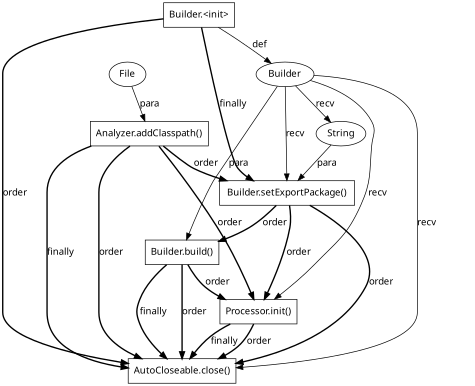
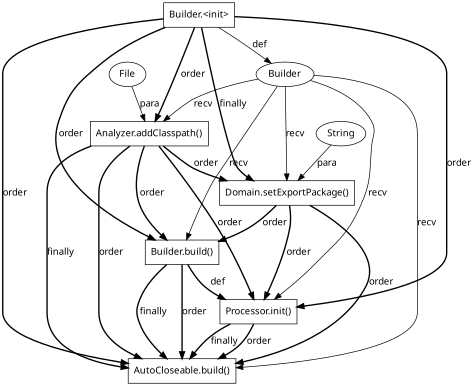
edge "Builder.<init>" -> "Analyzer.addClasspath()": added, label "order"
edge "Builder" -> "String": now "Builder" -> "Analyzer.addClasspath()"
edge "Builder.<init>" -> "Builder.build()": added, label "order"
edge "Builder.<init>" -> "Processor.init()": added, label "order"
edge "Builder" -> "Builder.build()": label "para" -> "recv"
node "Builder.setExportPackage()": label "Builder.setExportPackage()" -> "Domain.setExportPackage()"
edge "Analyzer.addClasspath()" -> "Builder.build()": added, label "order"
edge "Builder.build()" -> "Processor.init()": label "order" -> "def"
node "AutoCloseable.close()": label "AutoCloseable.close()" -> "AutoCloseable.build()"
